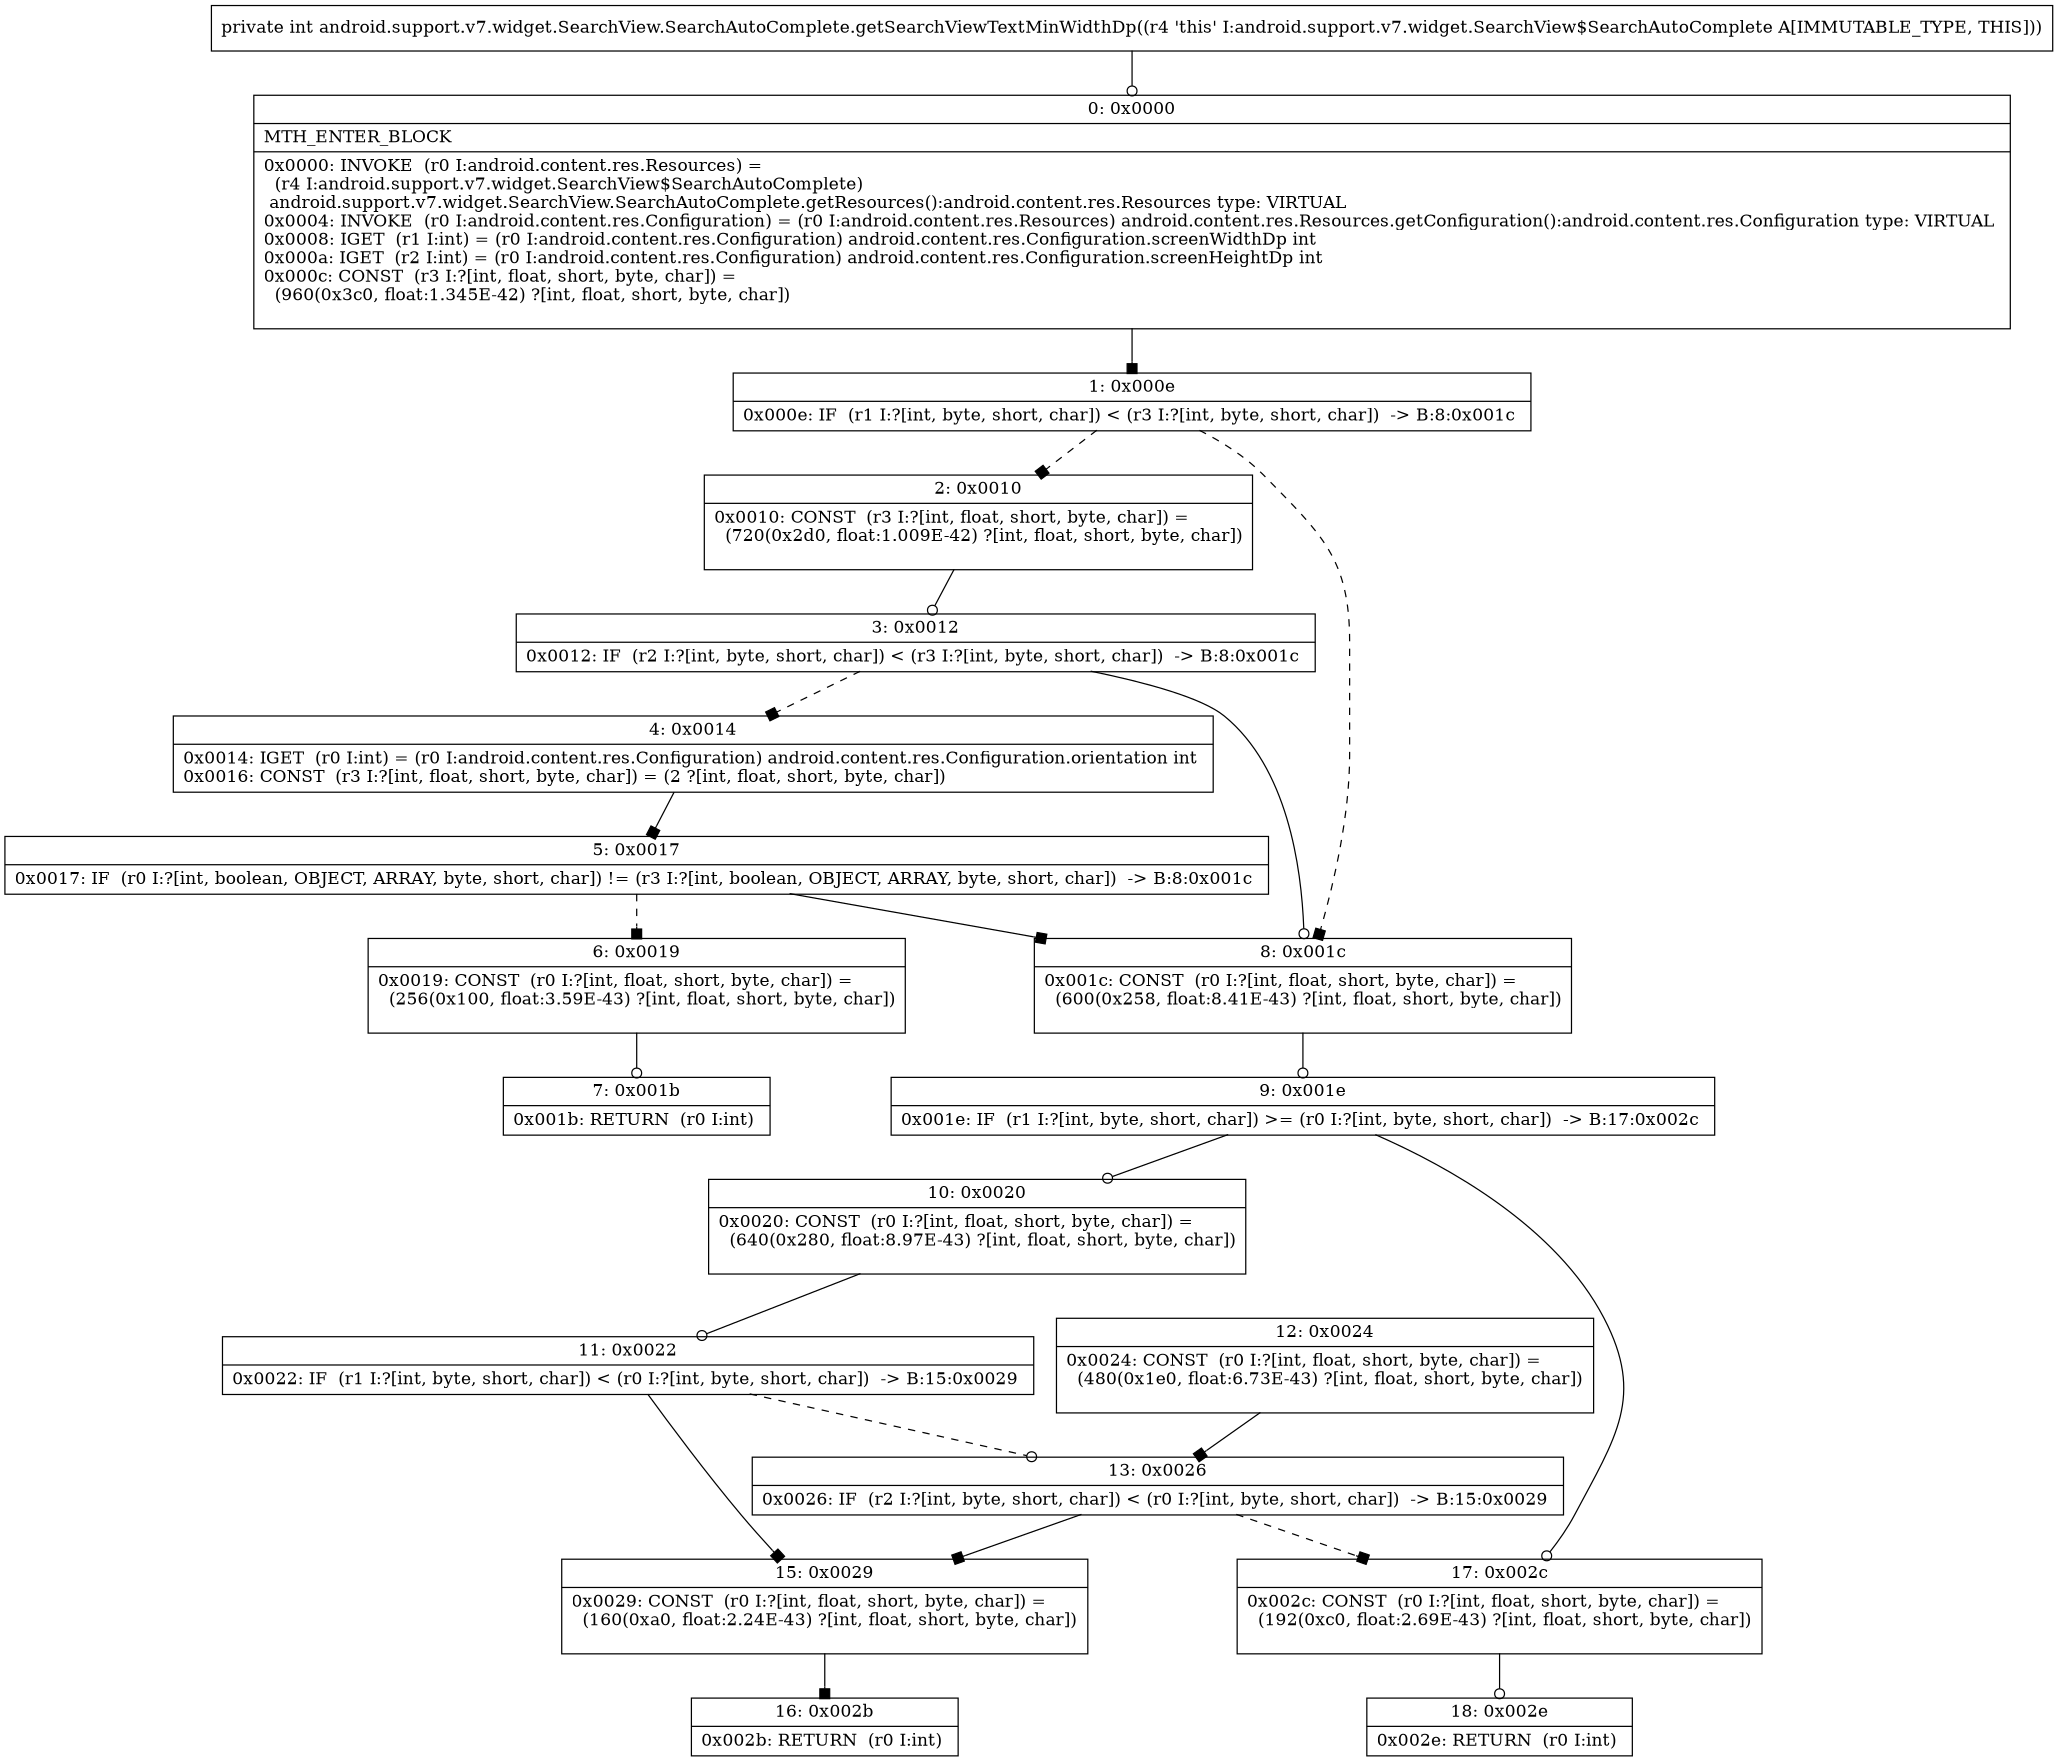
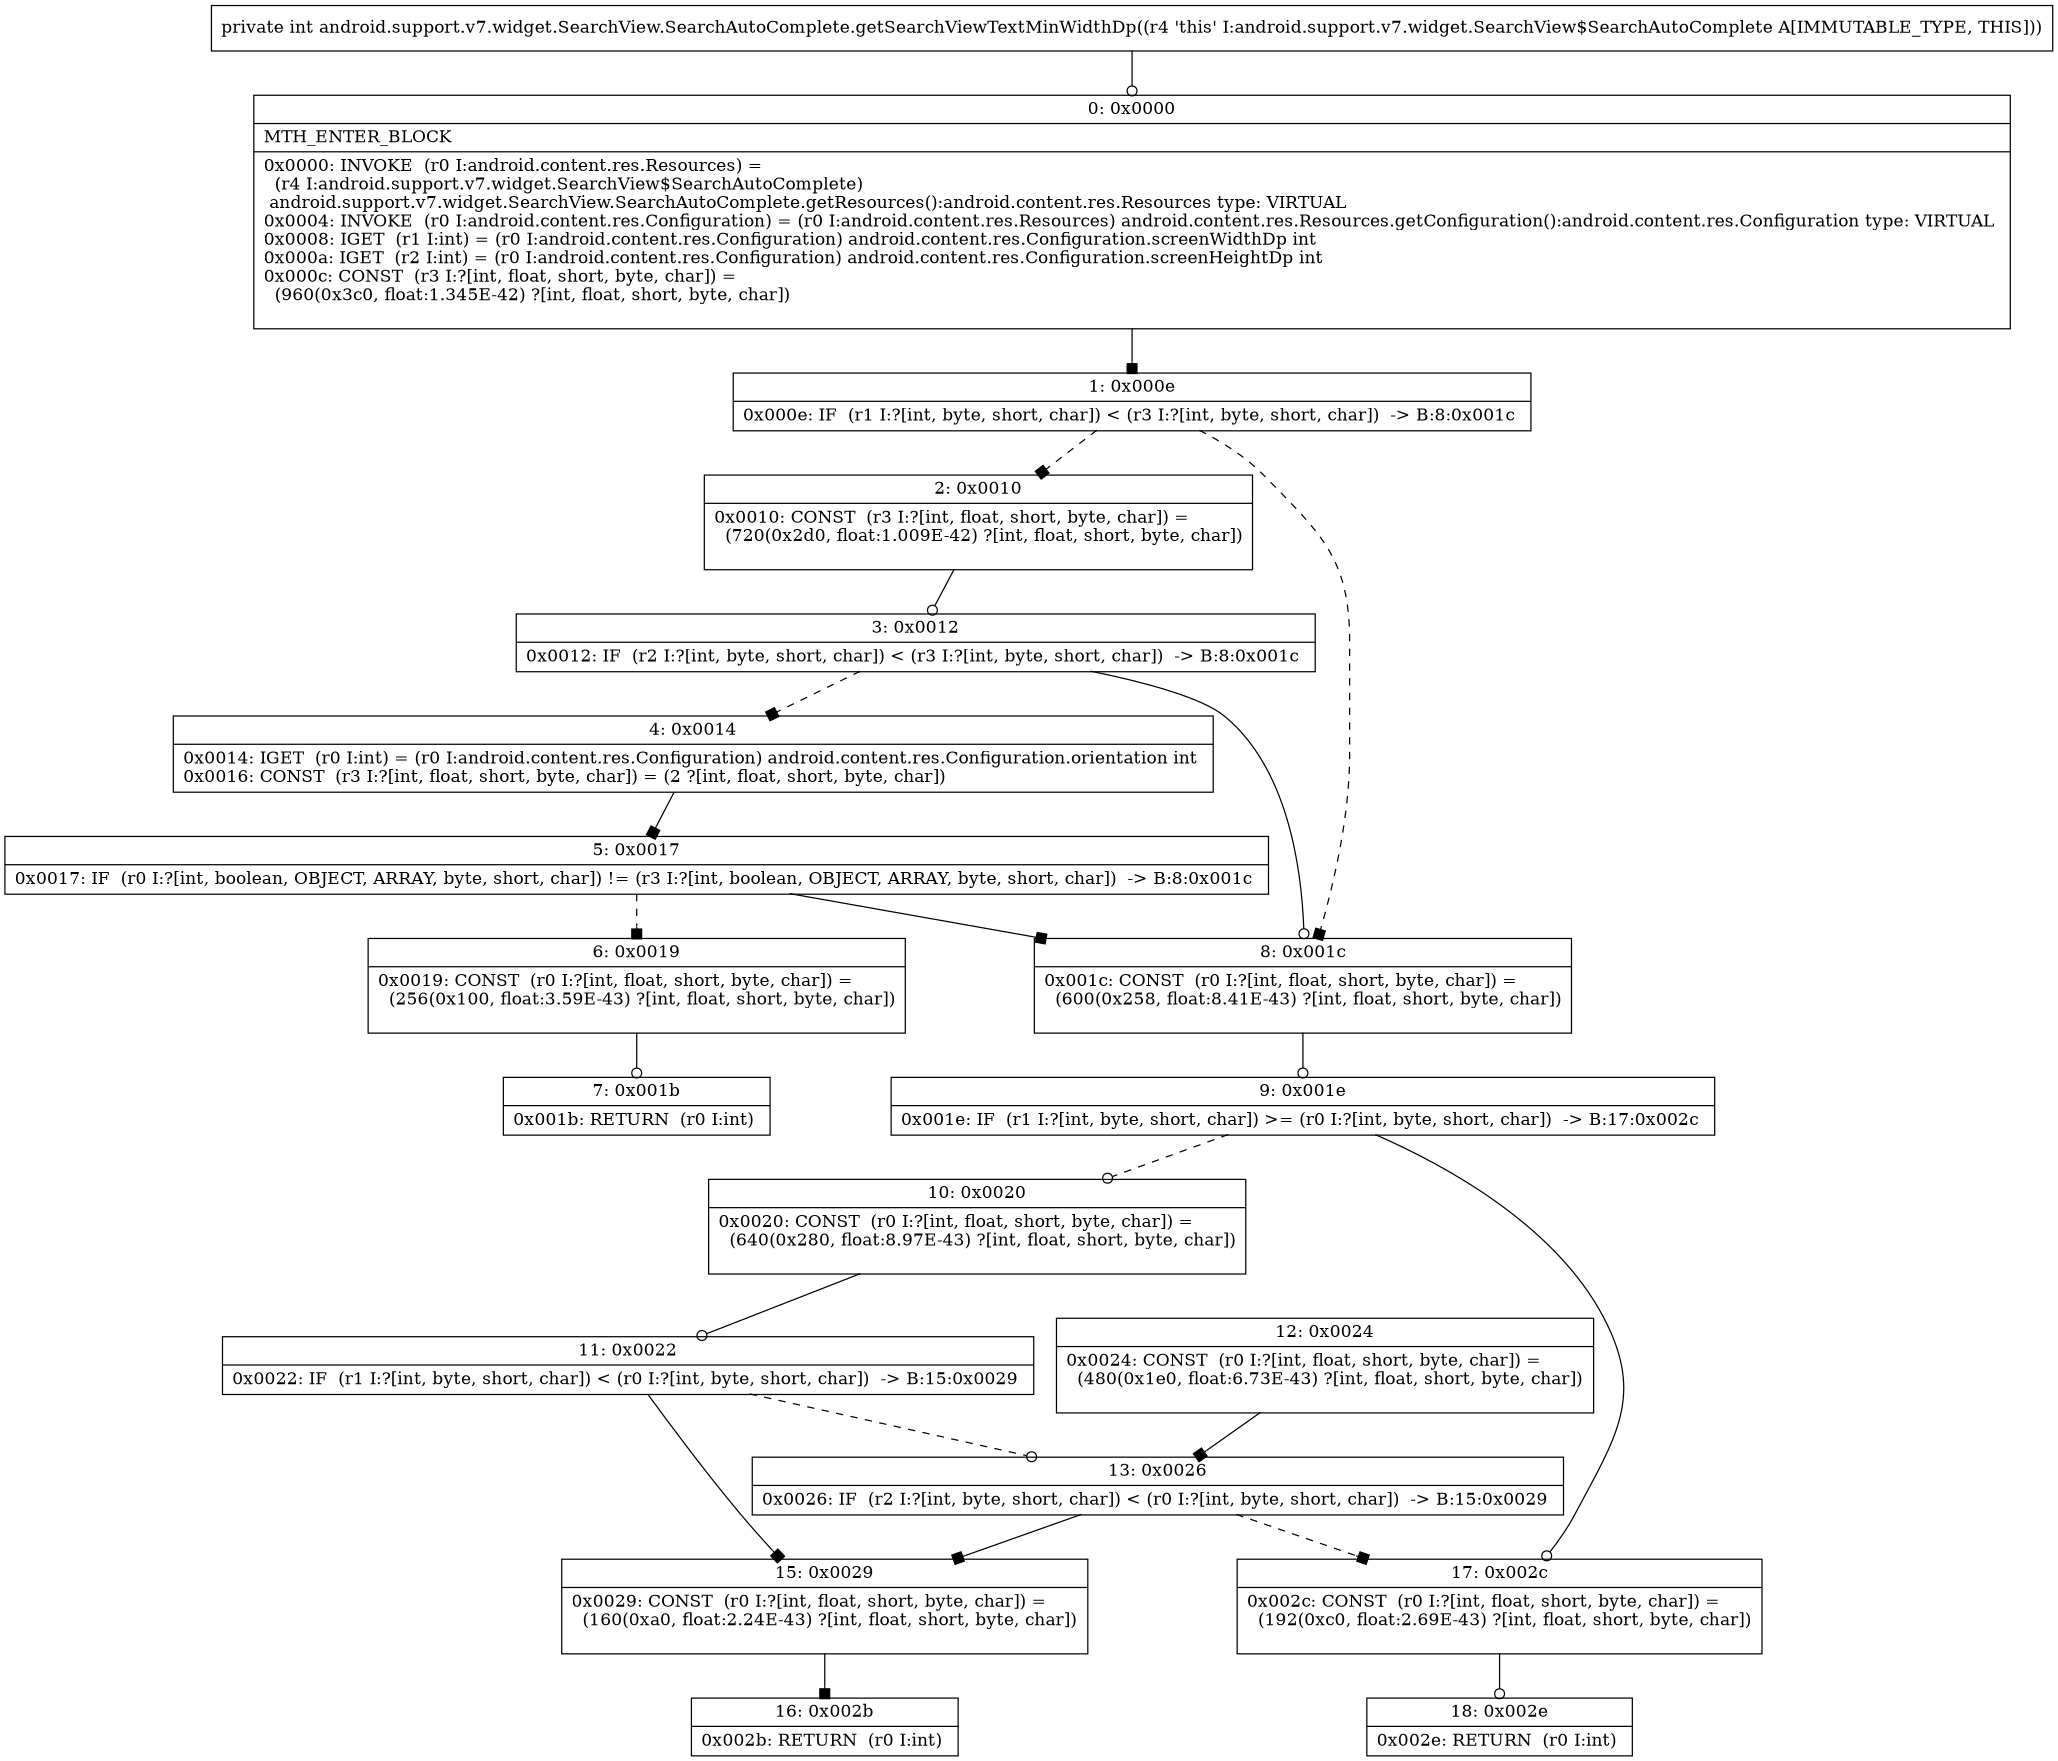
edge "9: 0x001e" -> "10: 0x0020": style solid -> dashed
